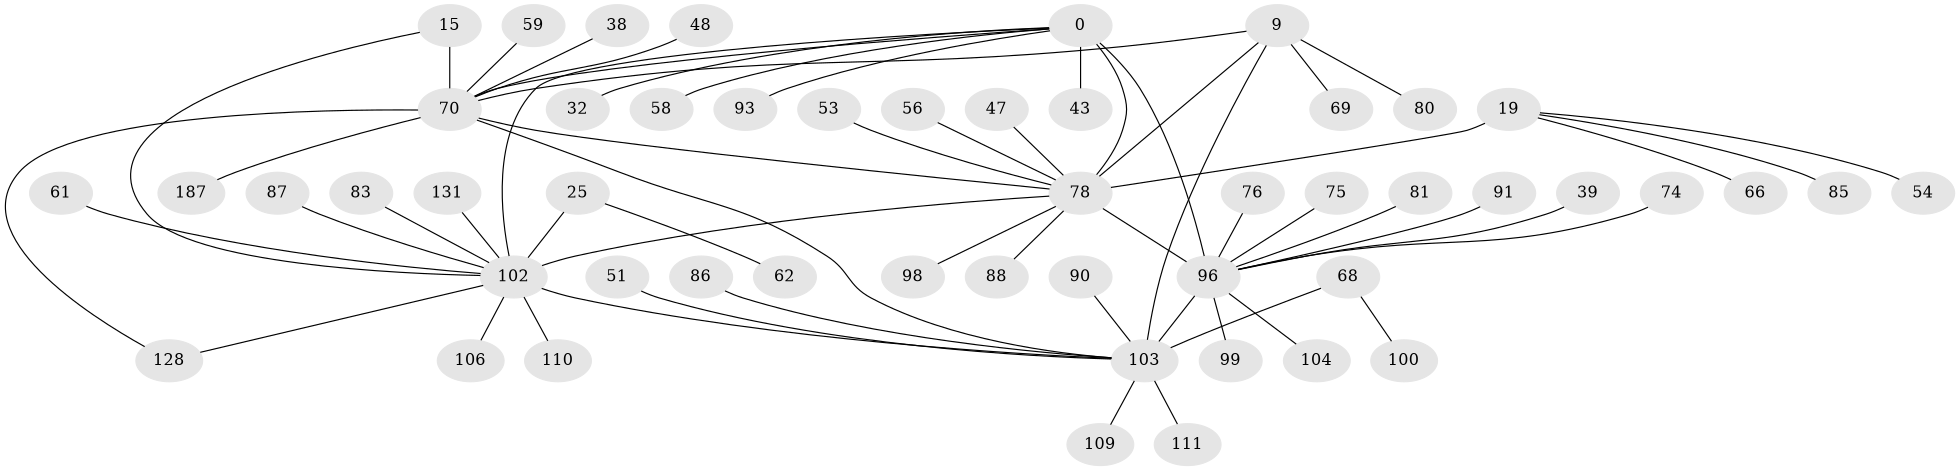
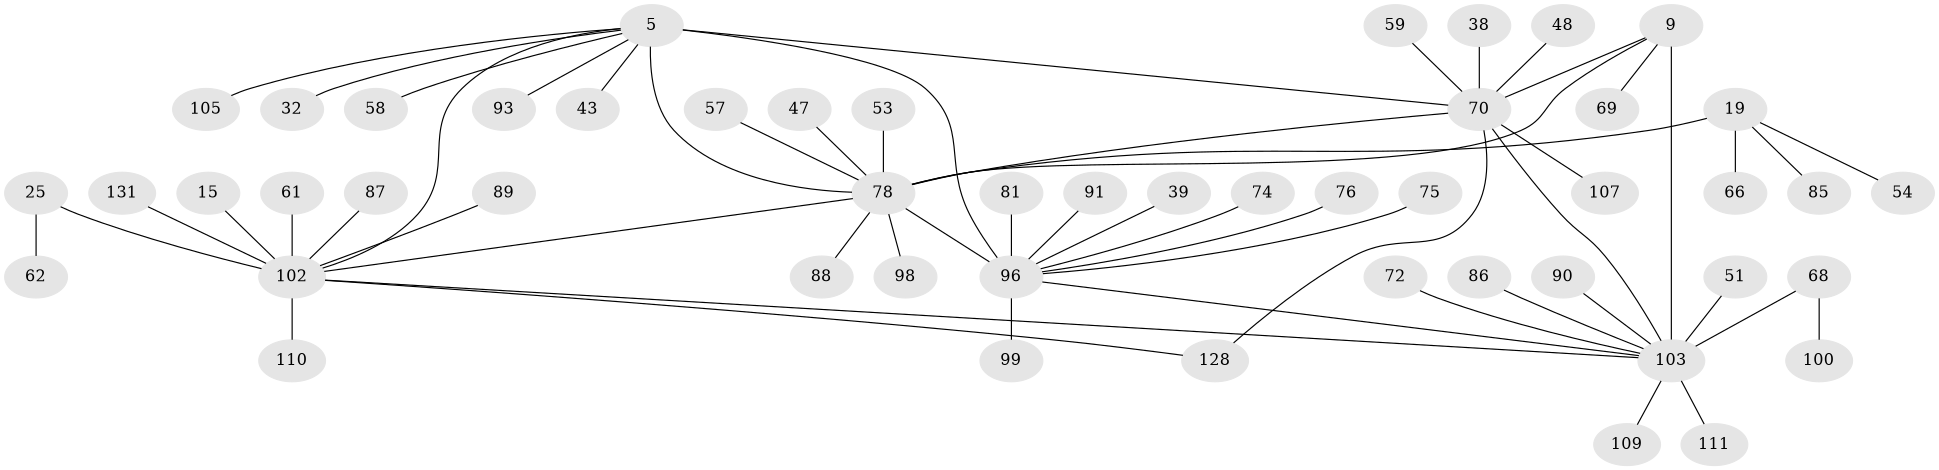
node "0": label "0" -> "5"
edge "15" -- "70": removed
node "105": added
node "56": label "56" -> "57"
node "80": removed
node "187": label "187" -> "107"
node "83": label "83" -> "89"
node "72": added
node "106": removed
node "104": removed
